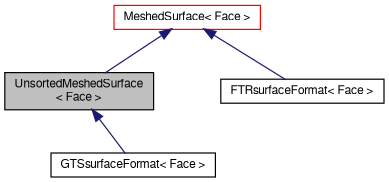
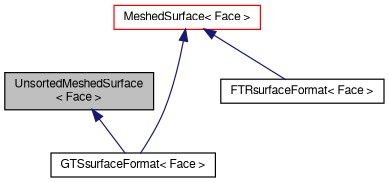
edge "UnsortedMeshedSurface < Face >" -> "MeshedSurface< Face >": now "GTSsurfaceFormat< Face >" -> "MeshedSurface< Face >"
